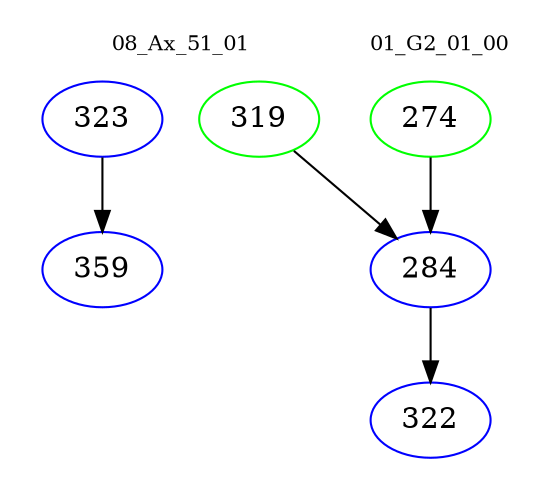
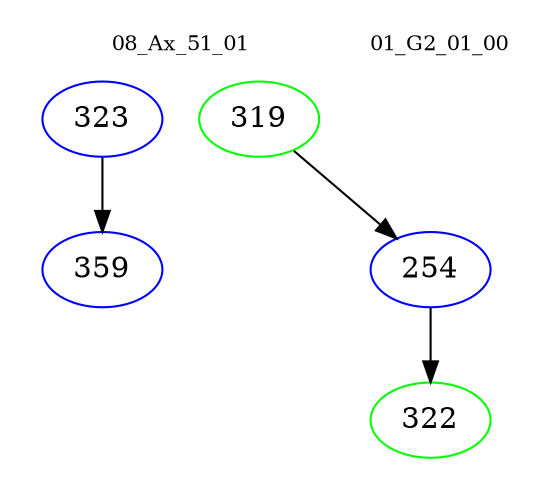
node "274": removed
node "284": label "284" -> "254"
node "322": color blue -> green
